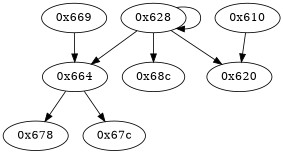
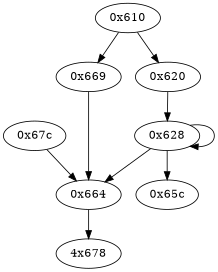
edge "0x610" -> "0x669": added
edge "0x628" -> "0x620": reversed
node "0x68c": label "0x68c" -> "0x65c"
edge "0x664" -> "0x67c": reversed
node "0x678": label "0x678" -> "4x678"
